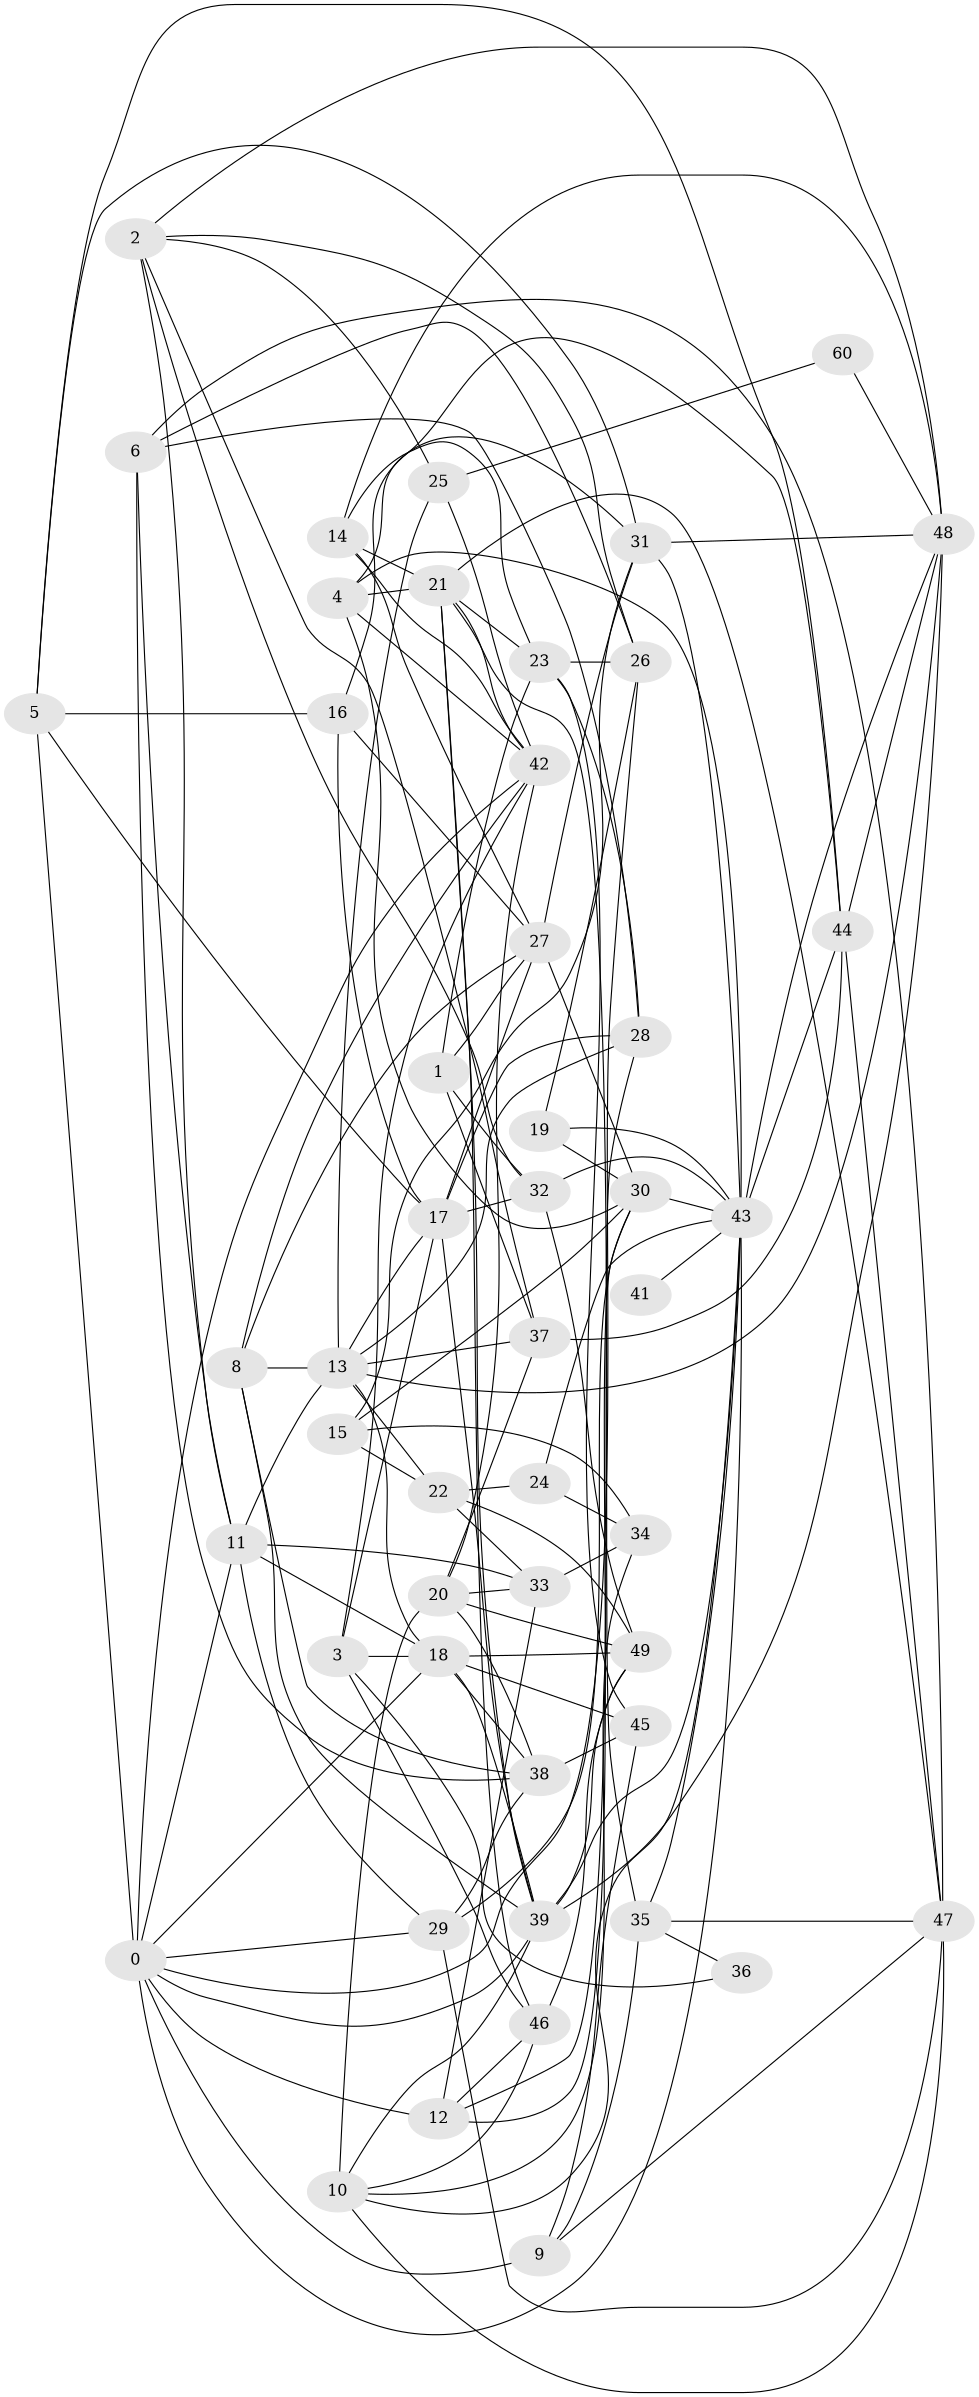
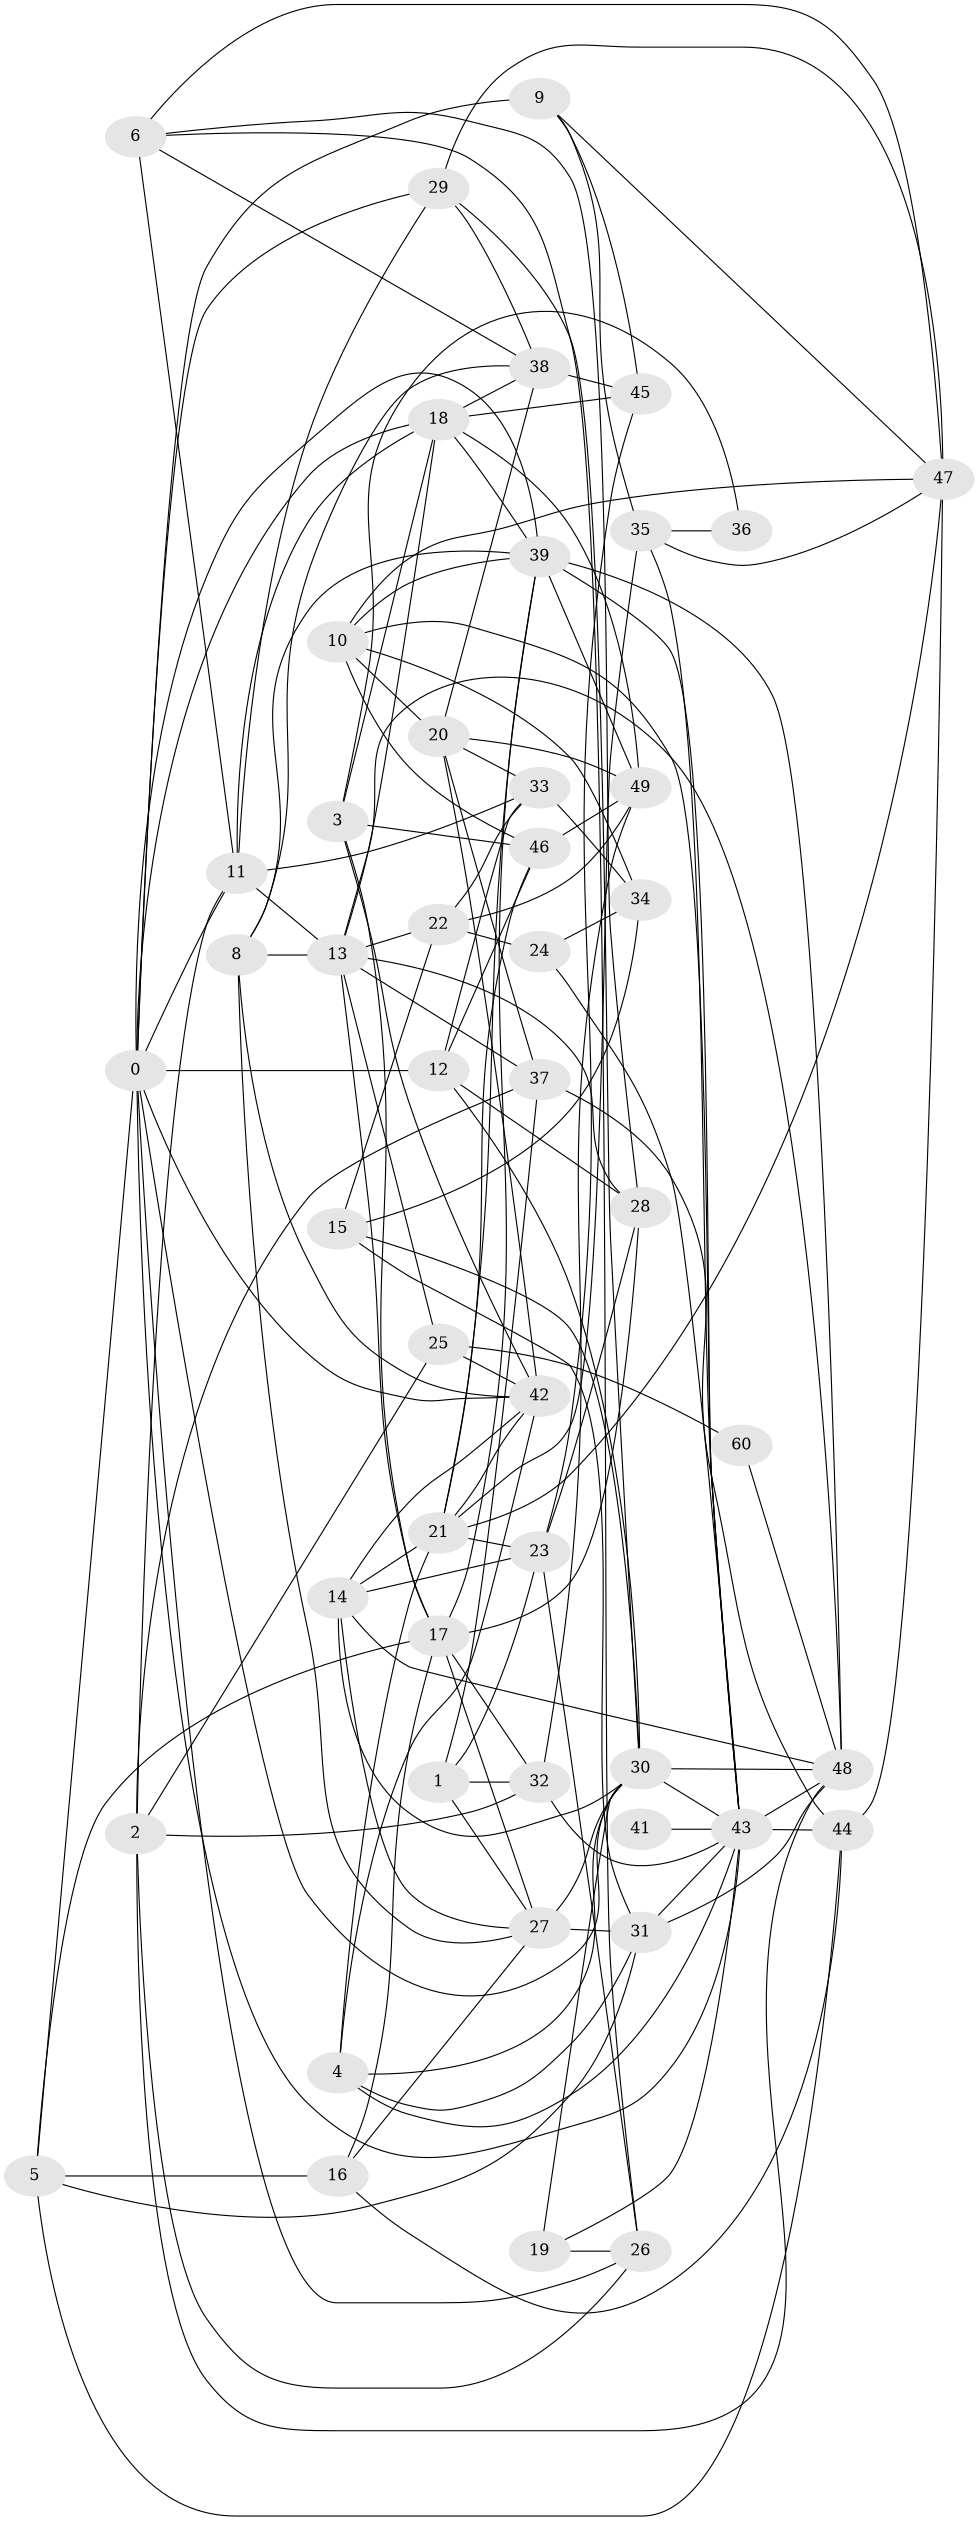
edge "48" -- "44": now "48" -- "30"
edge "0" -- "30": added
edge "14" -- "30": added
